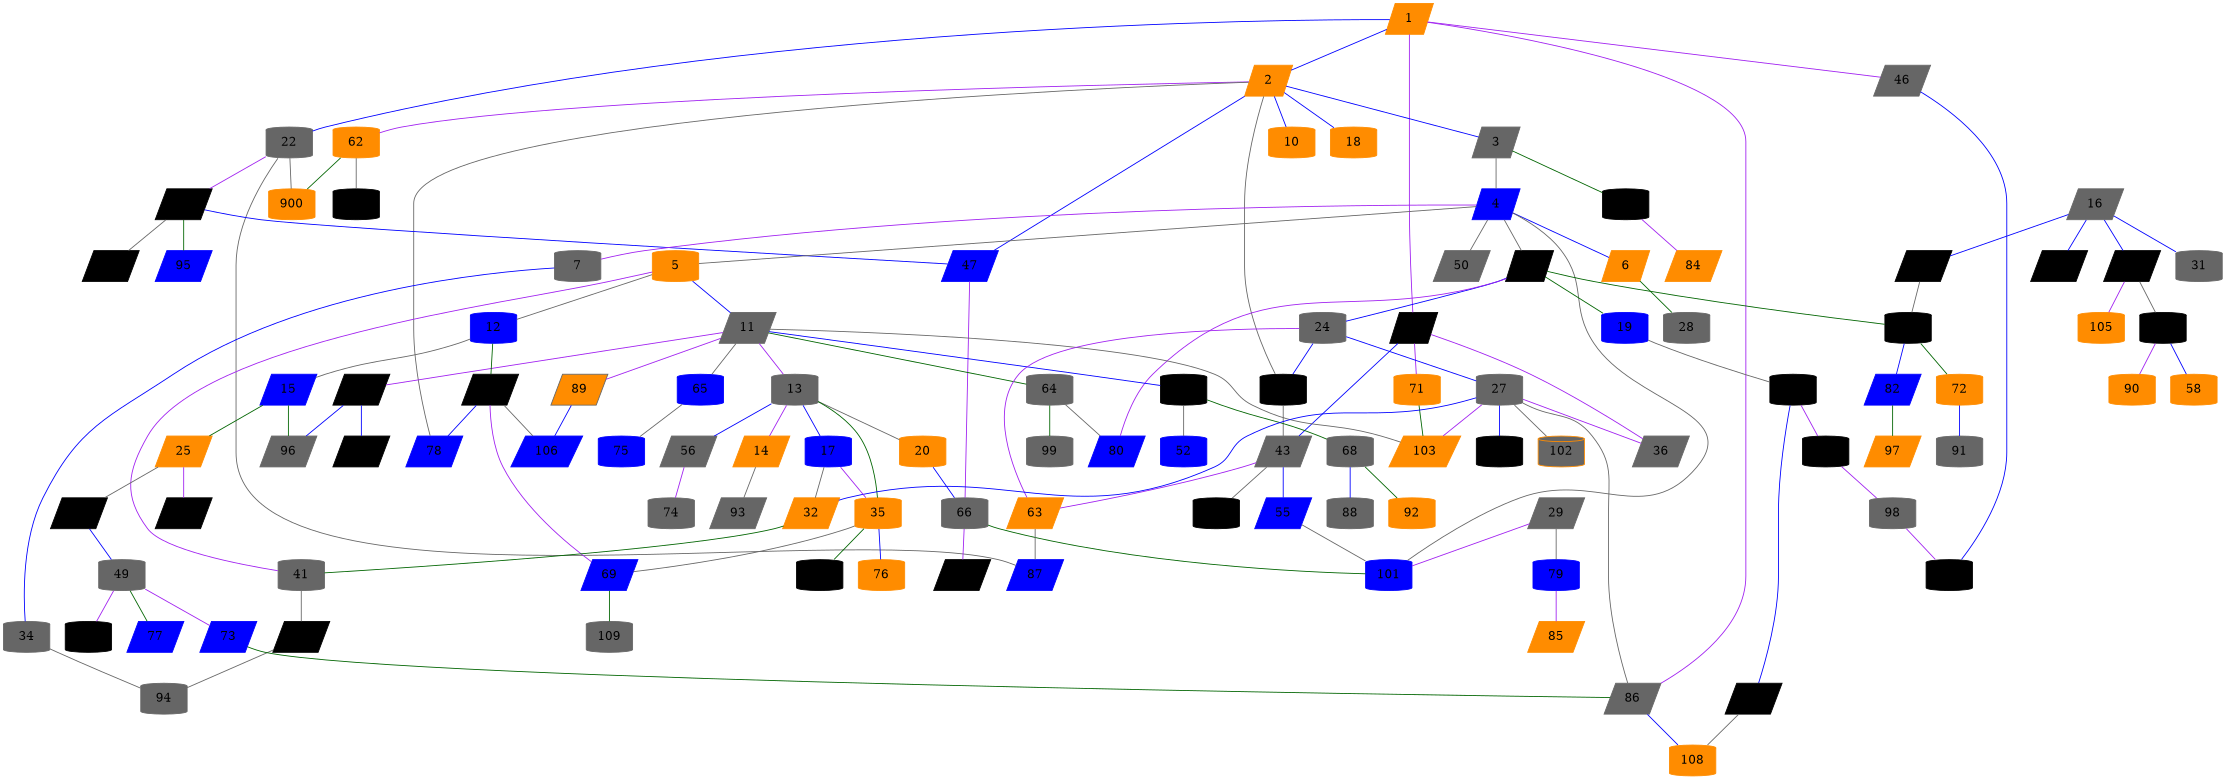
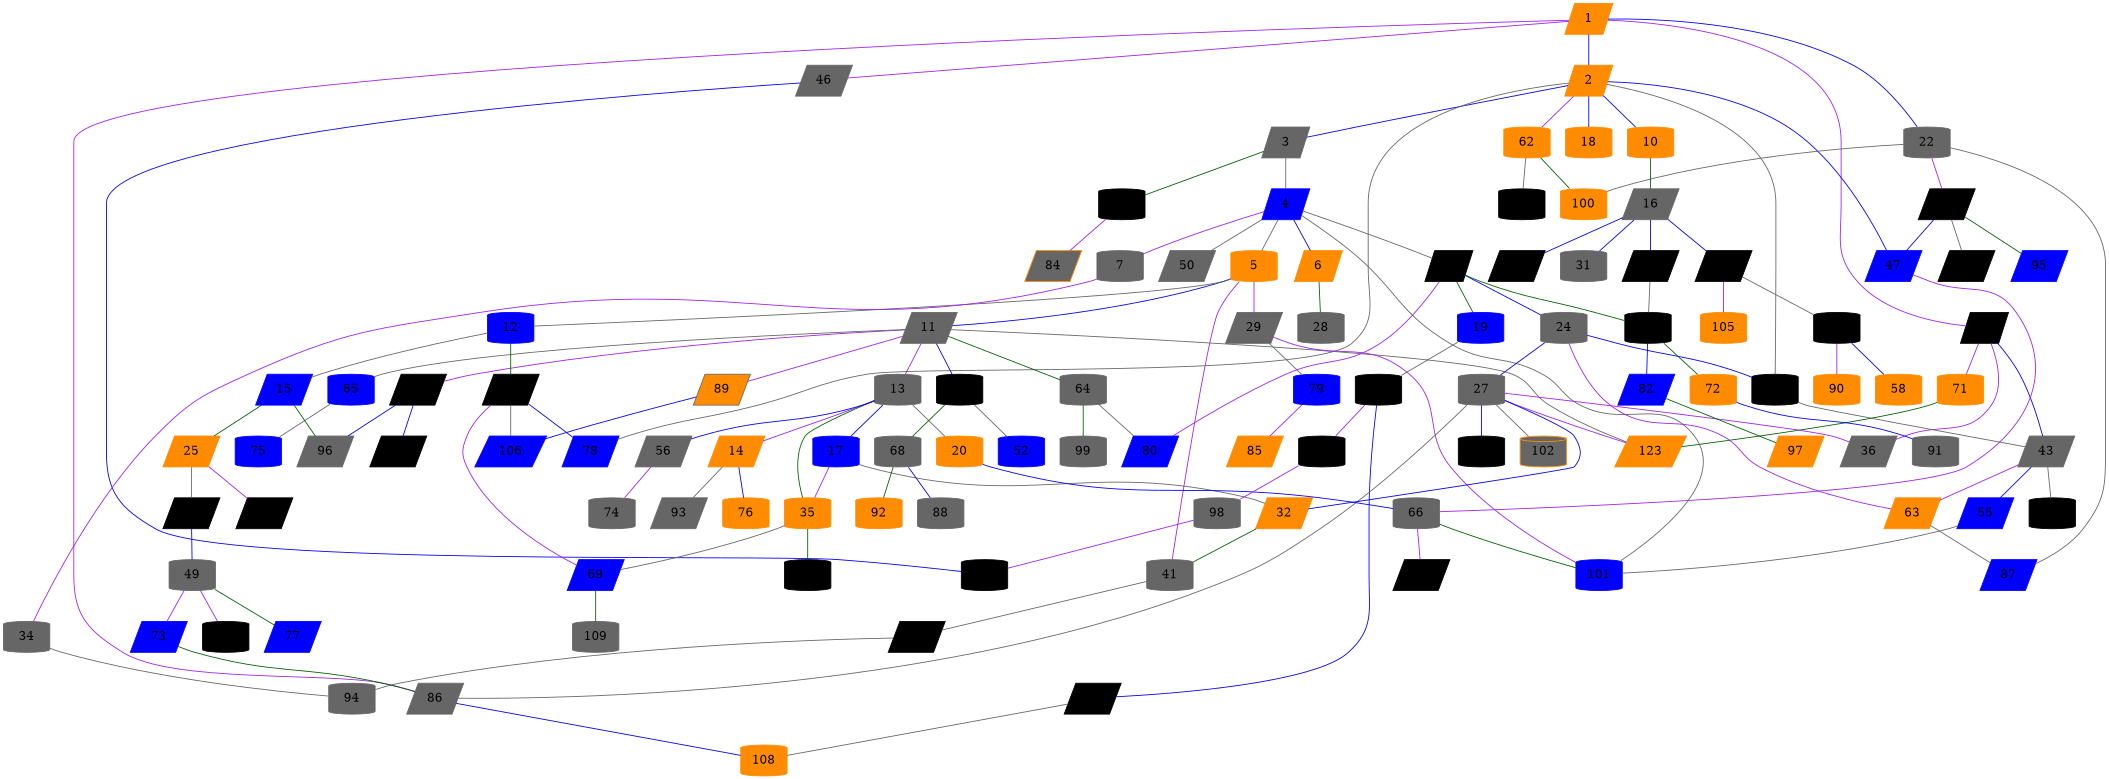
edge "10" -- "16": added
node "900": label "900" -> "100"
node "84": fillcolor darkorange -> gray40
edge "5" -- "29": added
edge "7" -- "34": color blue -> purple
node "103": label "103" -> "123"
edge "35" -- "76": now "14" -- "76"
